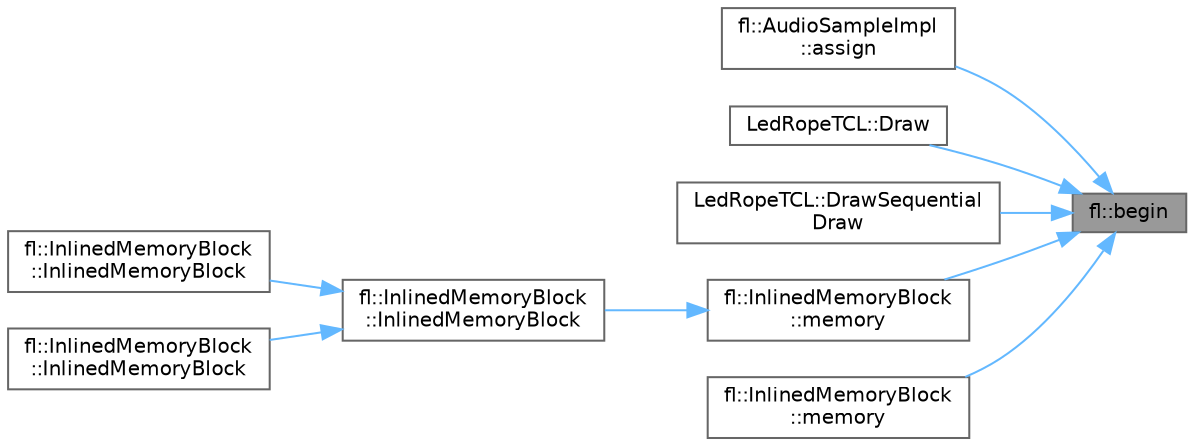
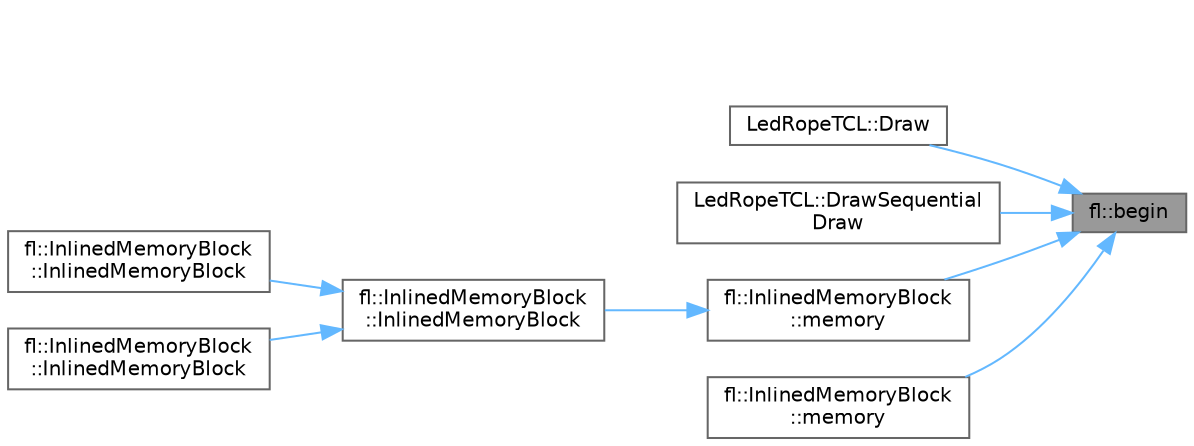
node "fl::AudioSampleImpl ::assign": removed
